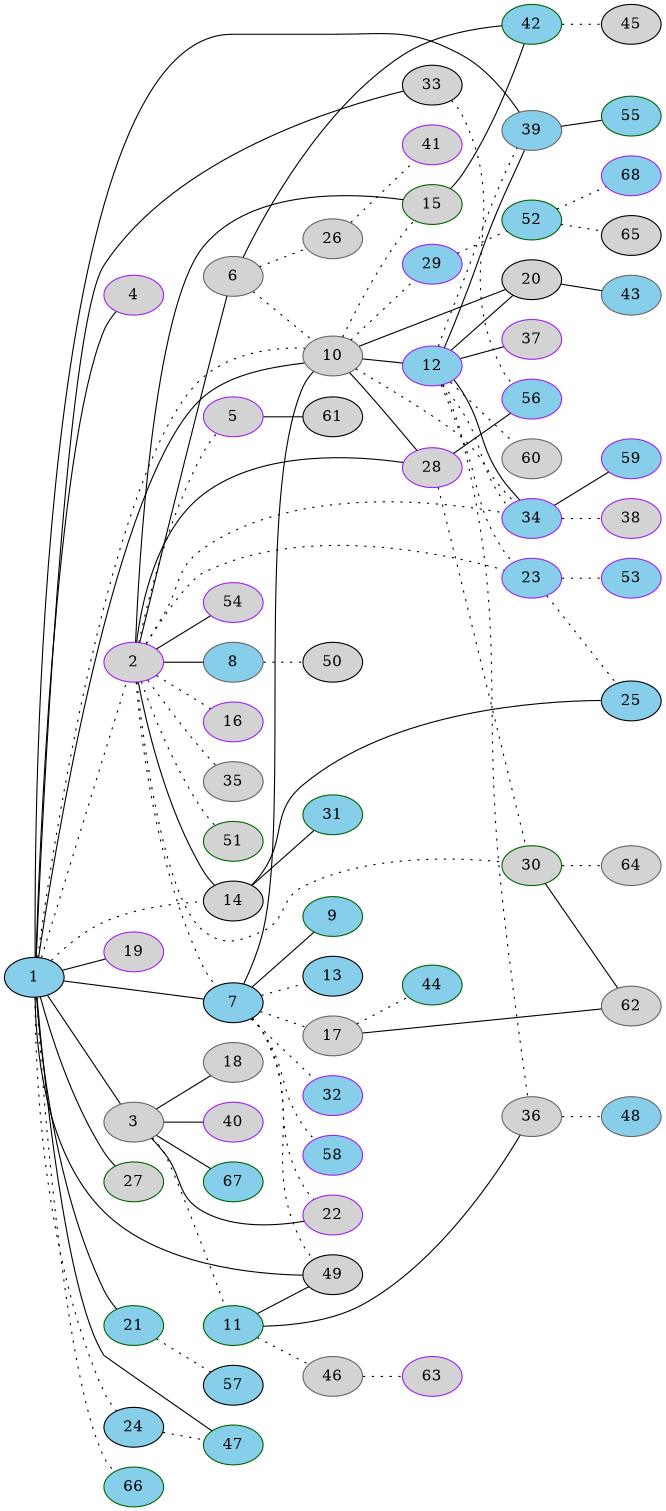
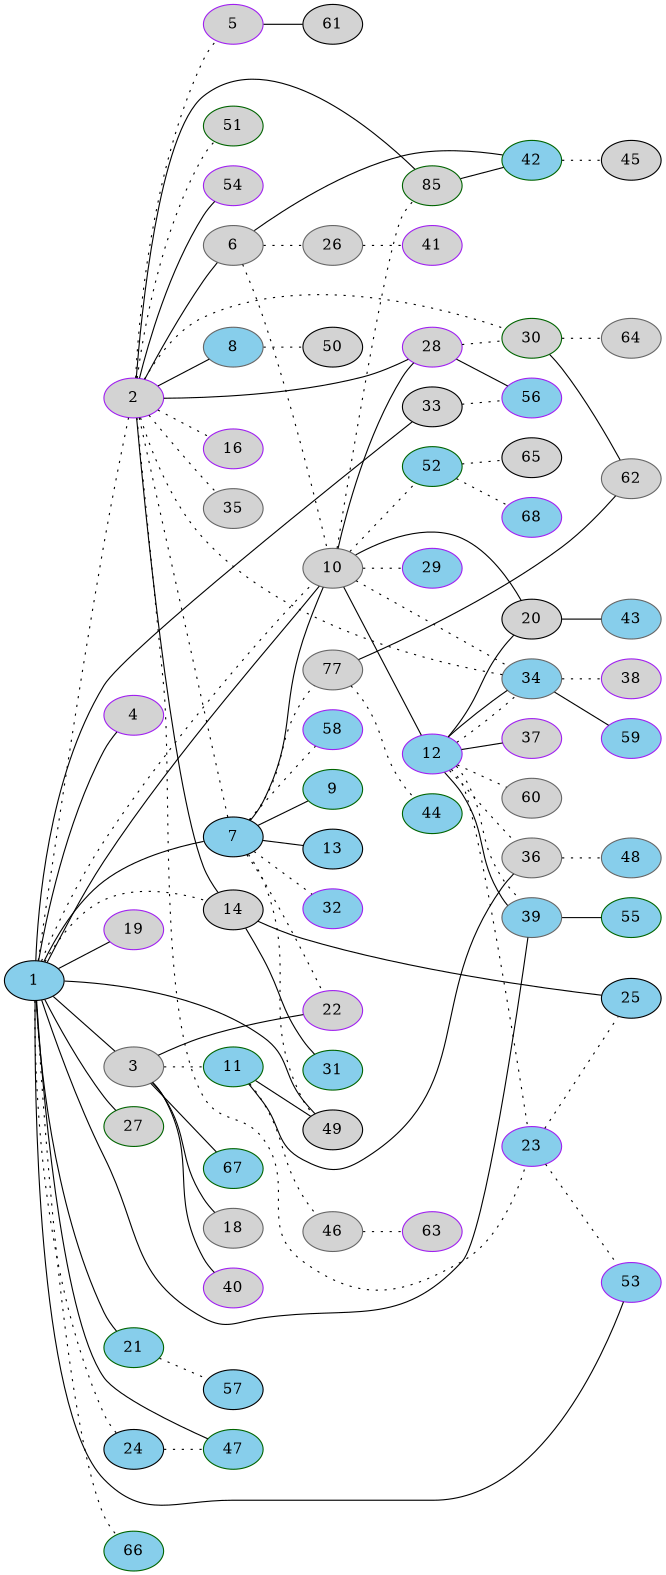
node "15": label "15" -> "85"
edge "52" -- "29": now "52" -- "10"
node "34": color purple -> gray40
edge "13" -- "7": style dotted -> solid
node "17": label "17" -> "77"
edge "1" -- "53": added
